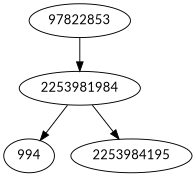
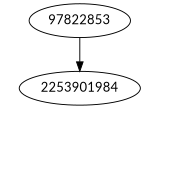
node "2253981984": label "2253981984" -> "2253901984"
node "994": removed
node "2253984195": removed
